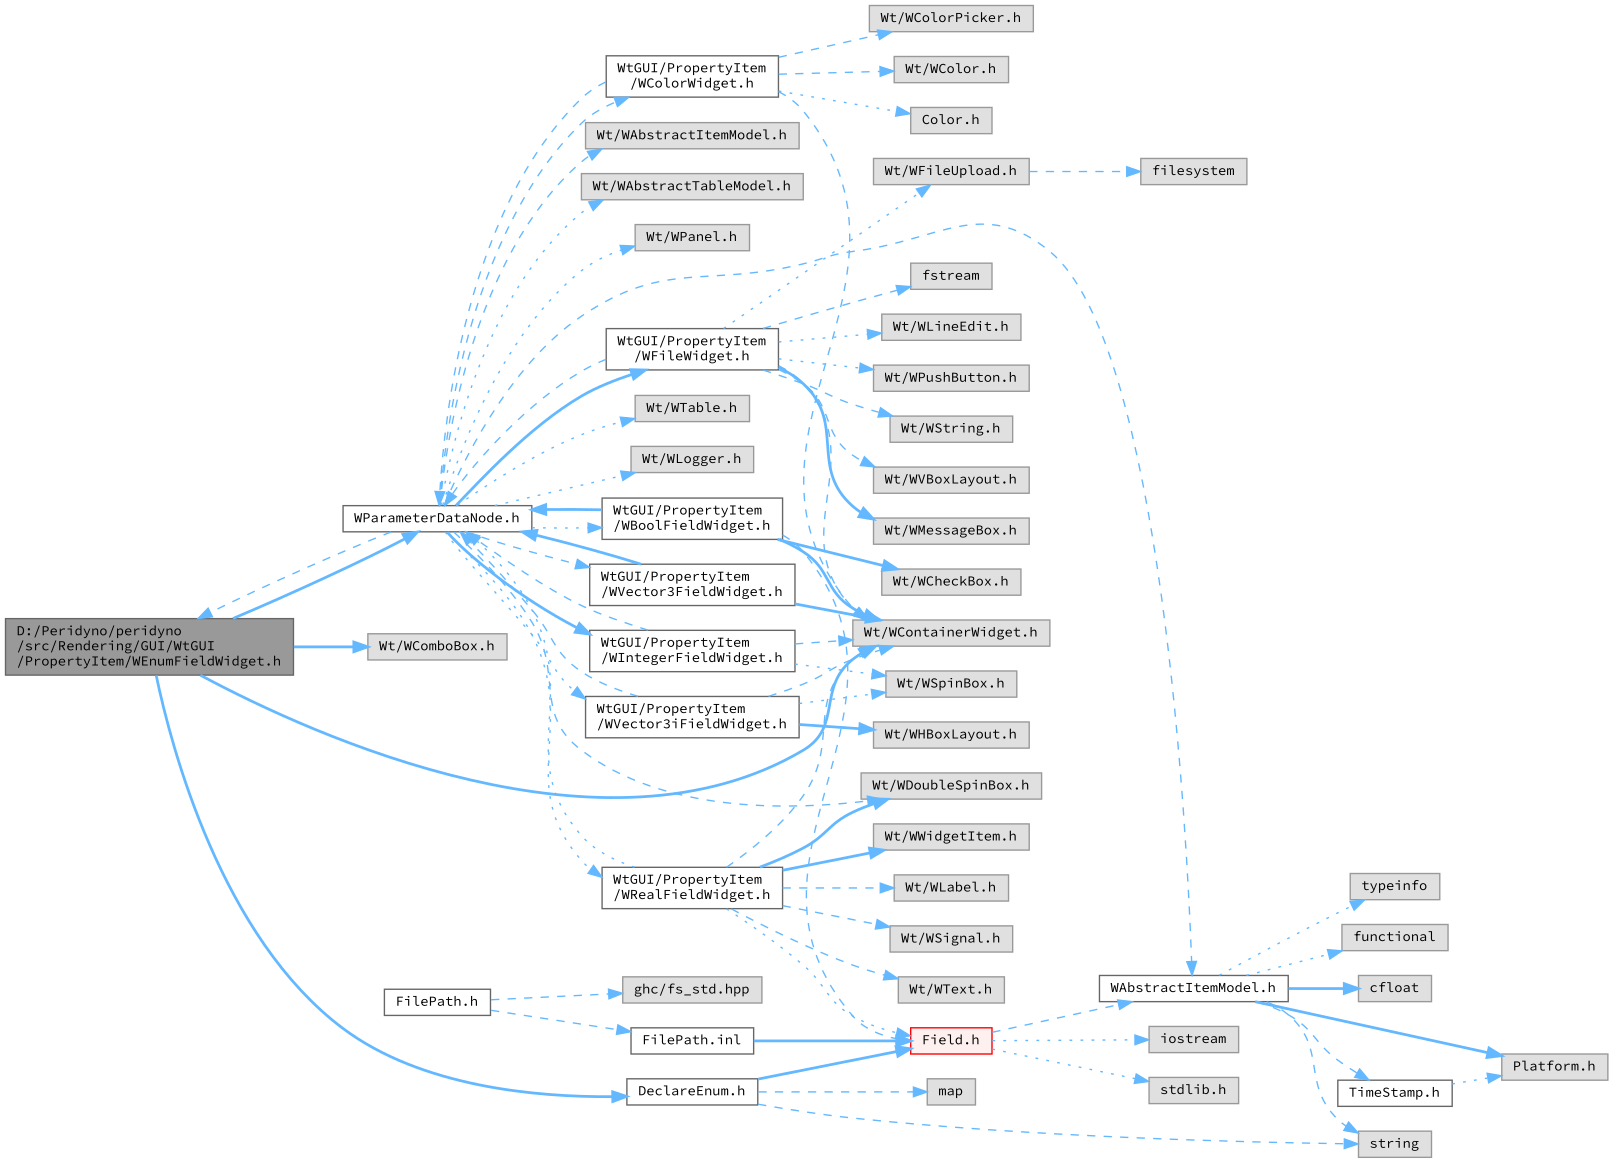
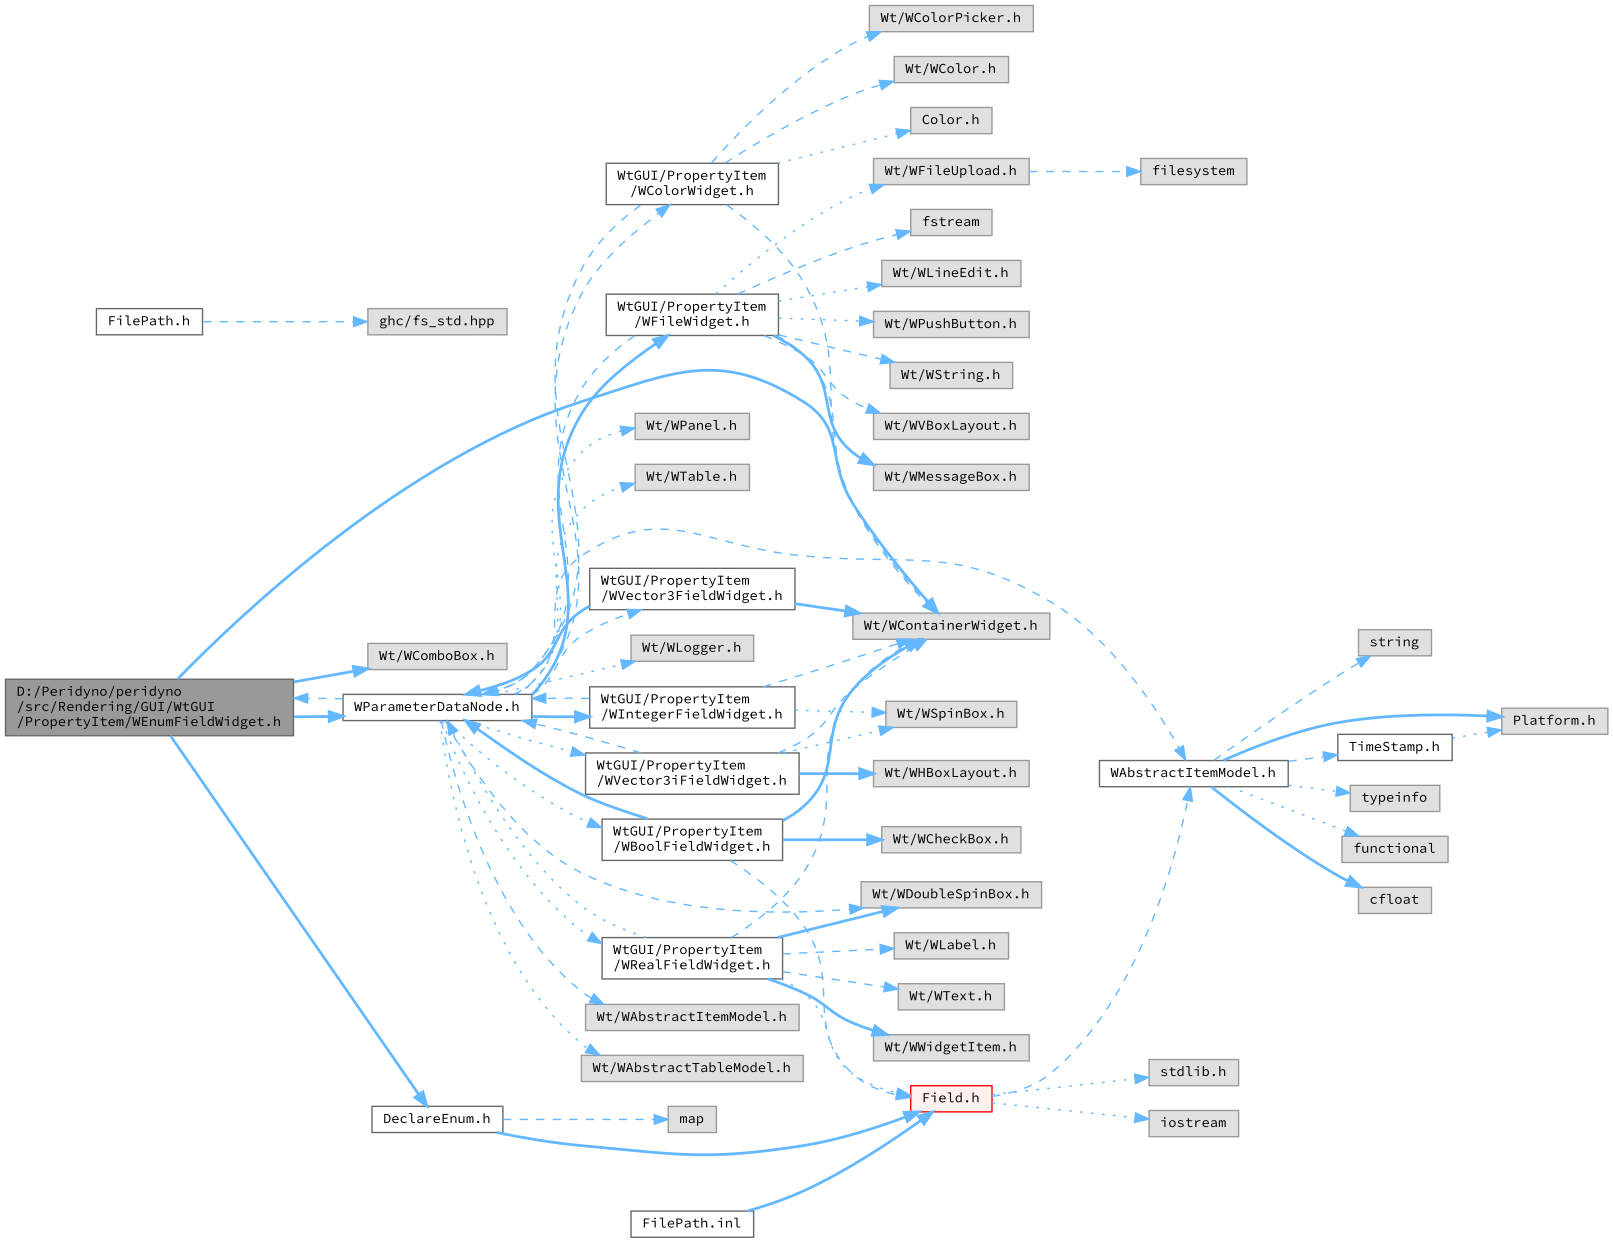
node "Wt/WSignal.h": removed
edge "FilePath.h" -> "FilePath.inl": removed
edge "DeclareEnum.h" -> "string": removed
